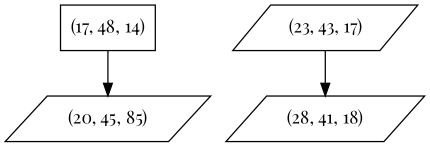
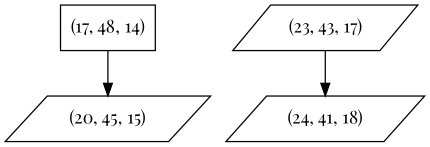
node "(20, 45, 85)": label "(20, 45, 85)" -> "(20, 45, 15)"
node "(28, 41, 18)": label "(28, 41, 18)" -> "(24, 41, 18)"
